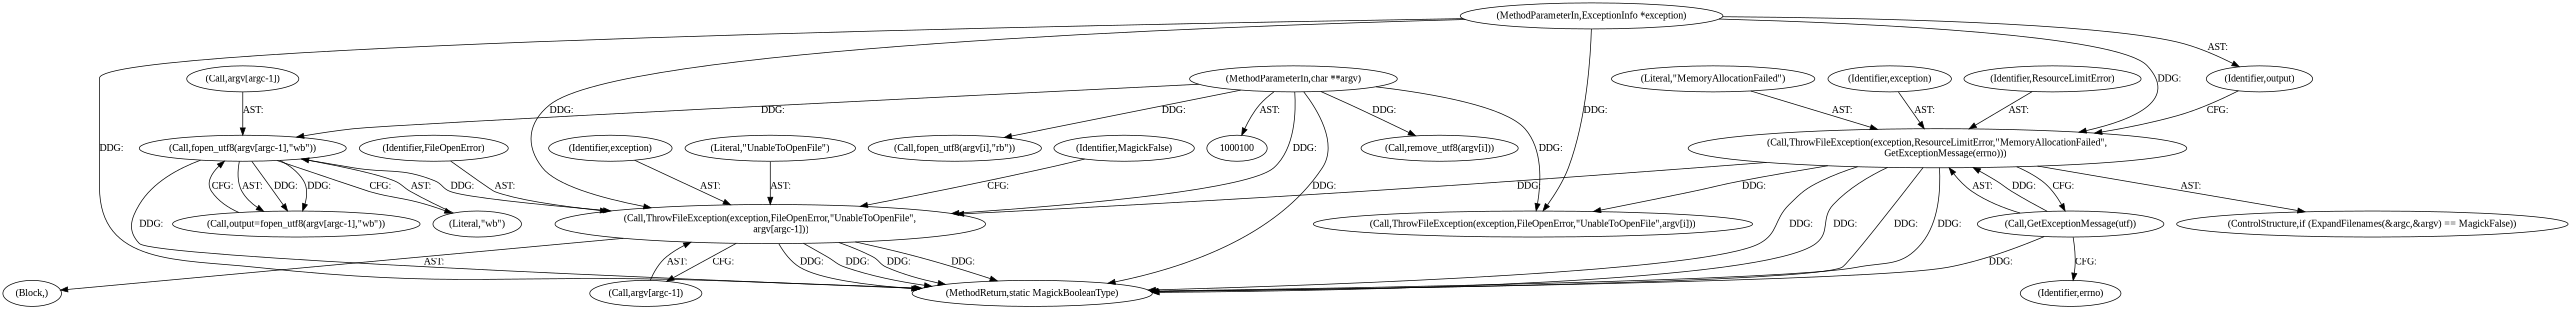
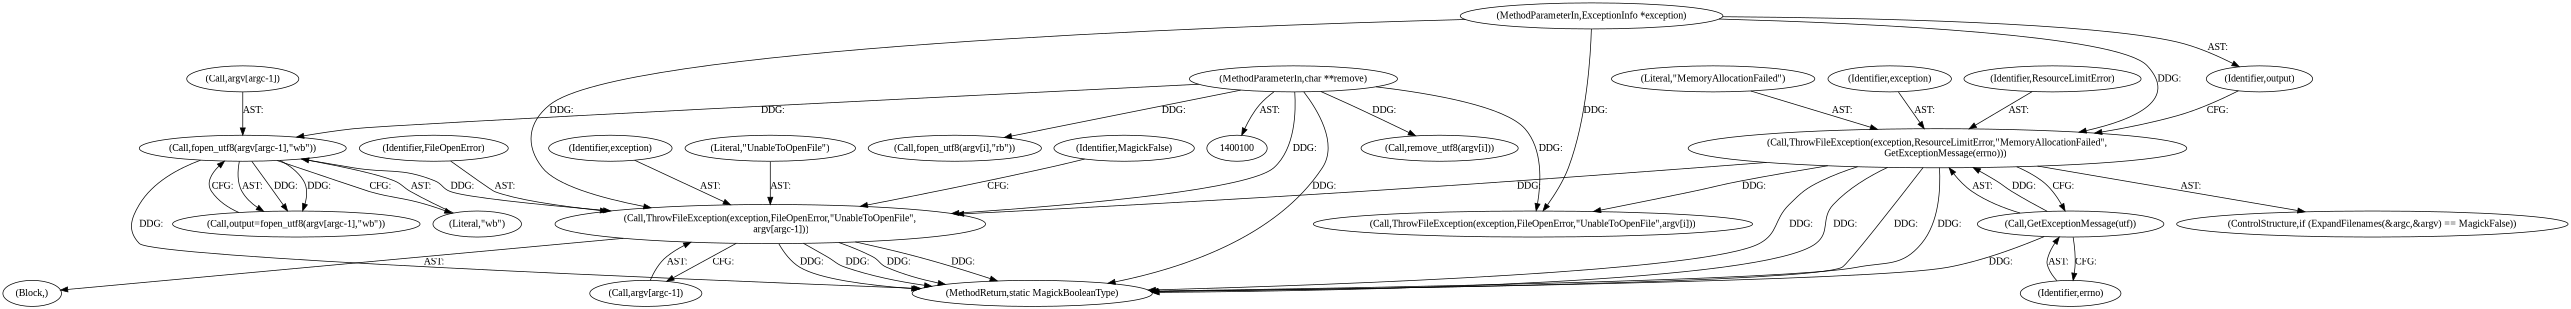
edge "(MethodParameterIn,ExceptionInfo *exception)" -> "(MethodReturn,static MagickBooleanType)": removed, label "DDG:"
node "(MethodParameterIn,char **argv)": label "(MethodParameterIn,char **argv)" -> "(MethodParameterIn,char **remove)"
node "1000100": label "1000100" -> "1400100"
edge "(Identifier,errno)" -> "(Call,GetExceptionMessage(utf))": added, label "AST:"
